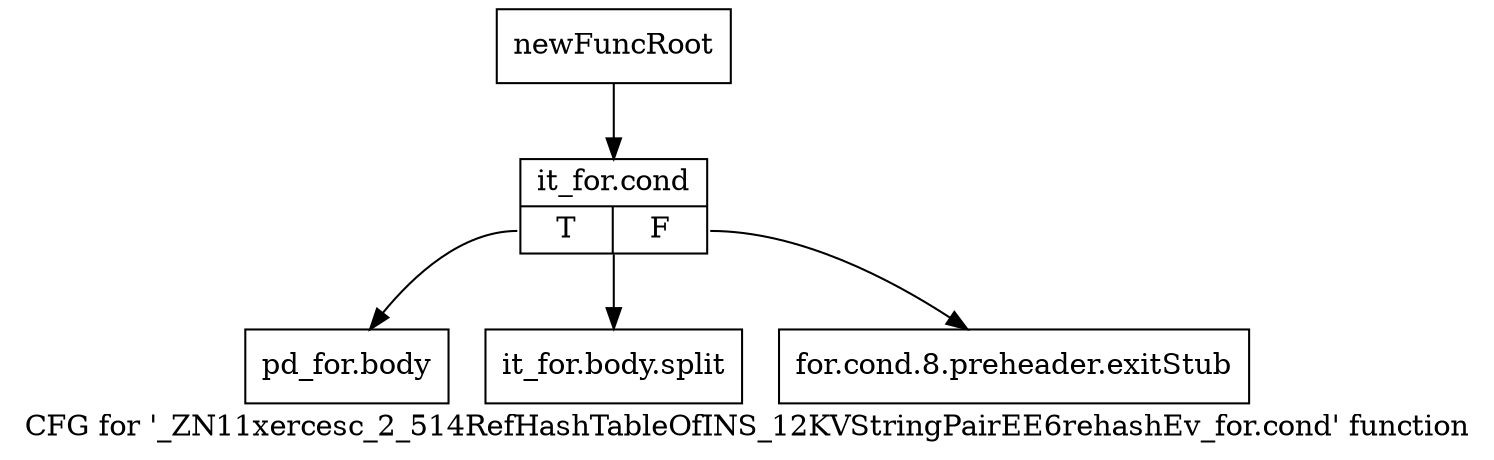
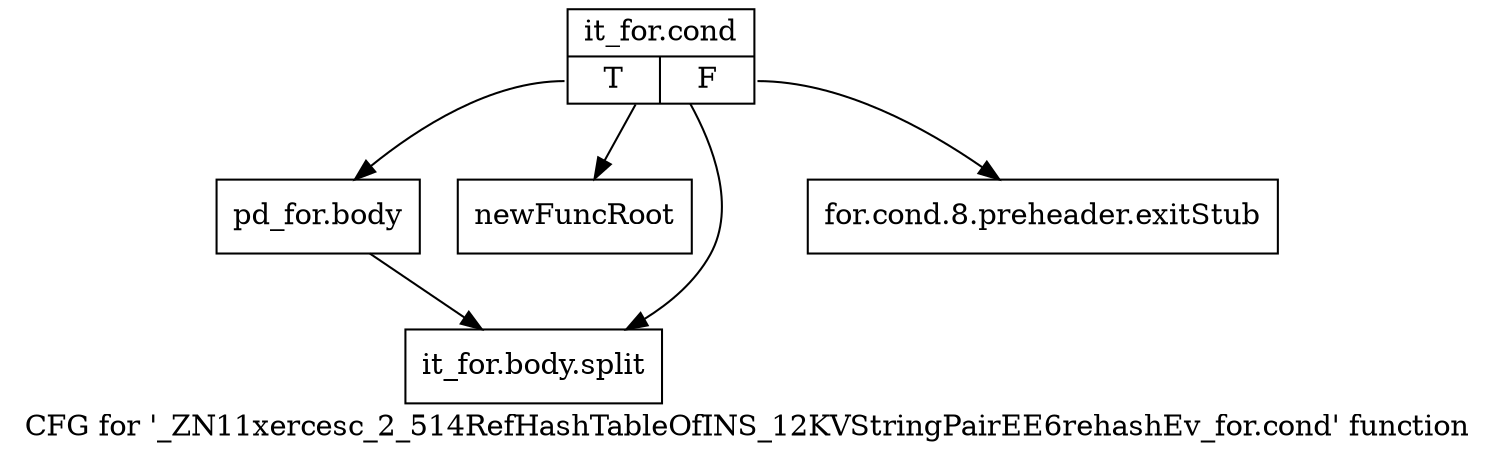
edge "newFuncRoot" -> "it_for.cond": reversed
edge "pd_for.body" -> "it_for.body.split": added
